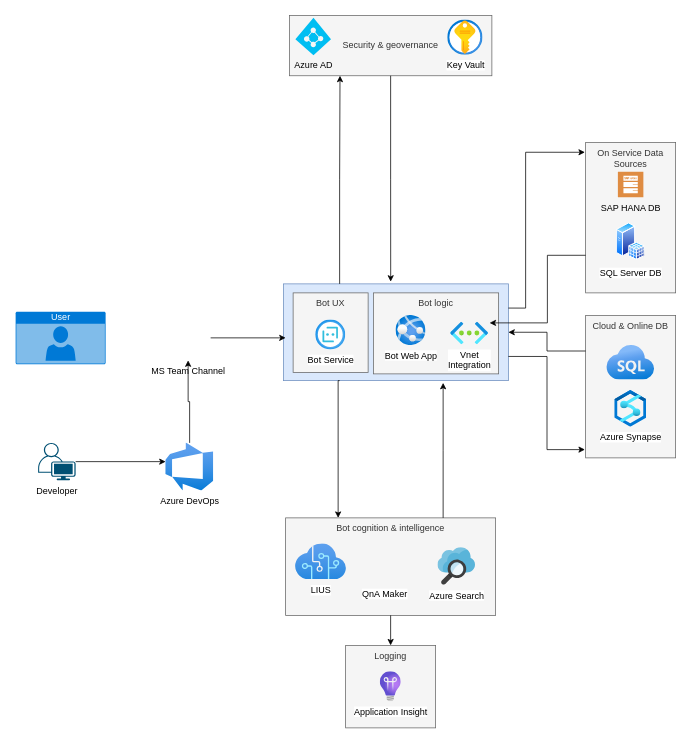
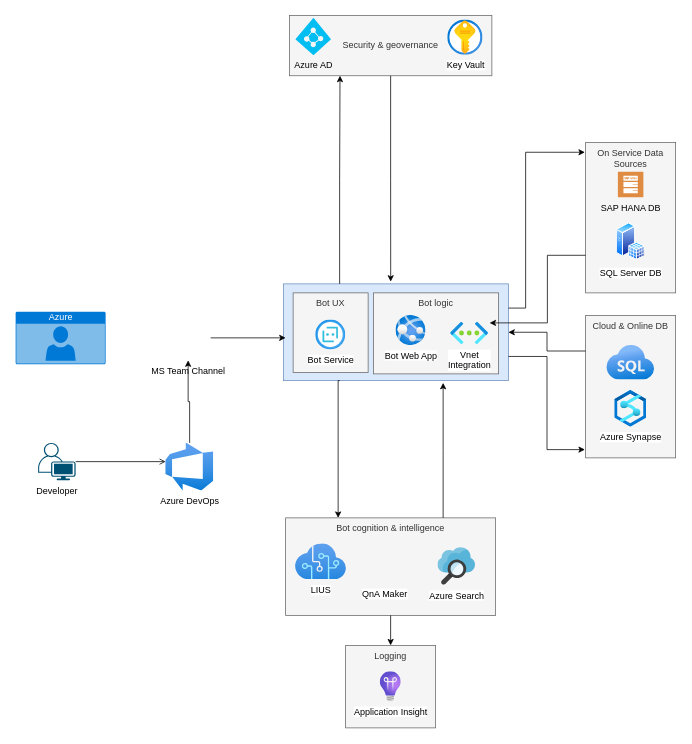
node "User": label "User" -> "Azure"
edge "Developer" -> "Azure DevOps": arrowhead classic -> open
